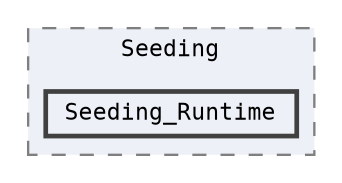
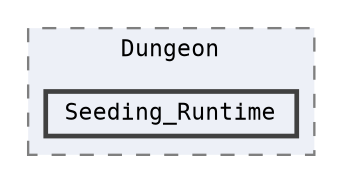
cluster "Seeding": label "Seeding" -> "Dungeon"
